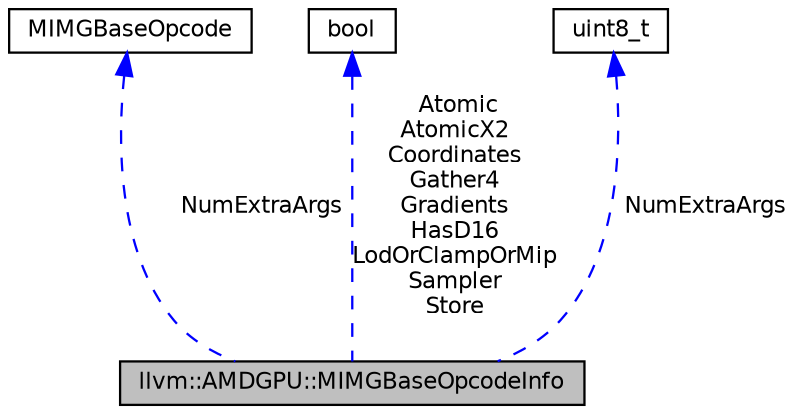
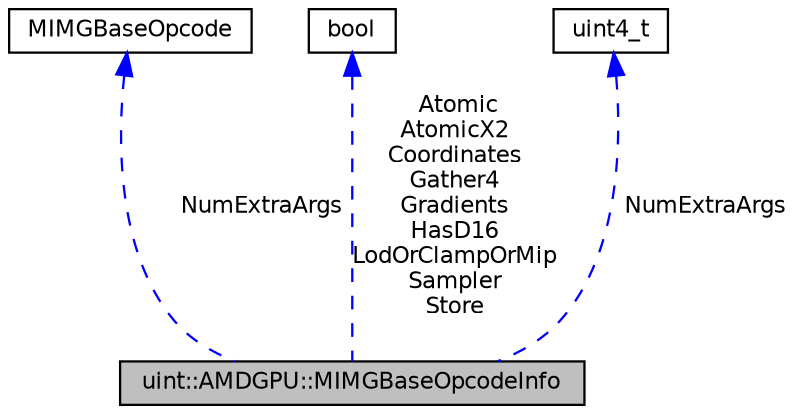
node "uint8_t": label "uint8_t" -> "uint4_t"
node "llvm::AMDGPU::MIMGBaseOpcodeInfo": label "llvm::AMDGPU::MIMGBaseOpcodeInfo" -> "uint::AMDGPU::MIMGBaseOpcodeInfo"
